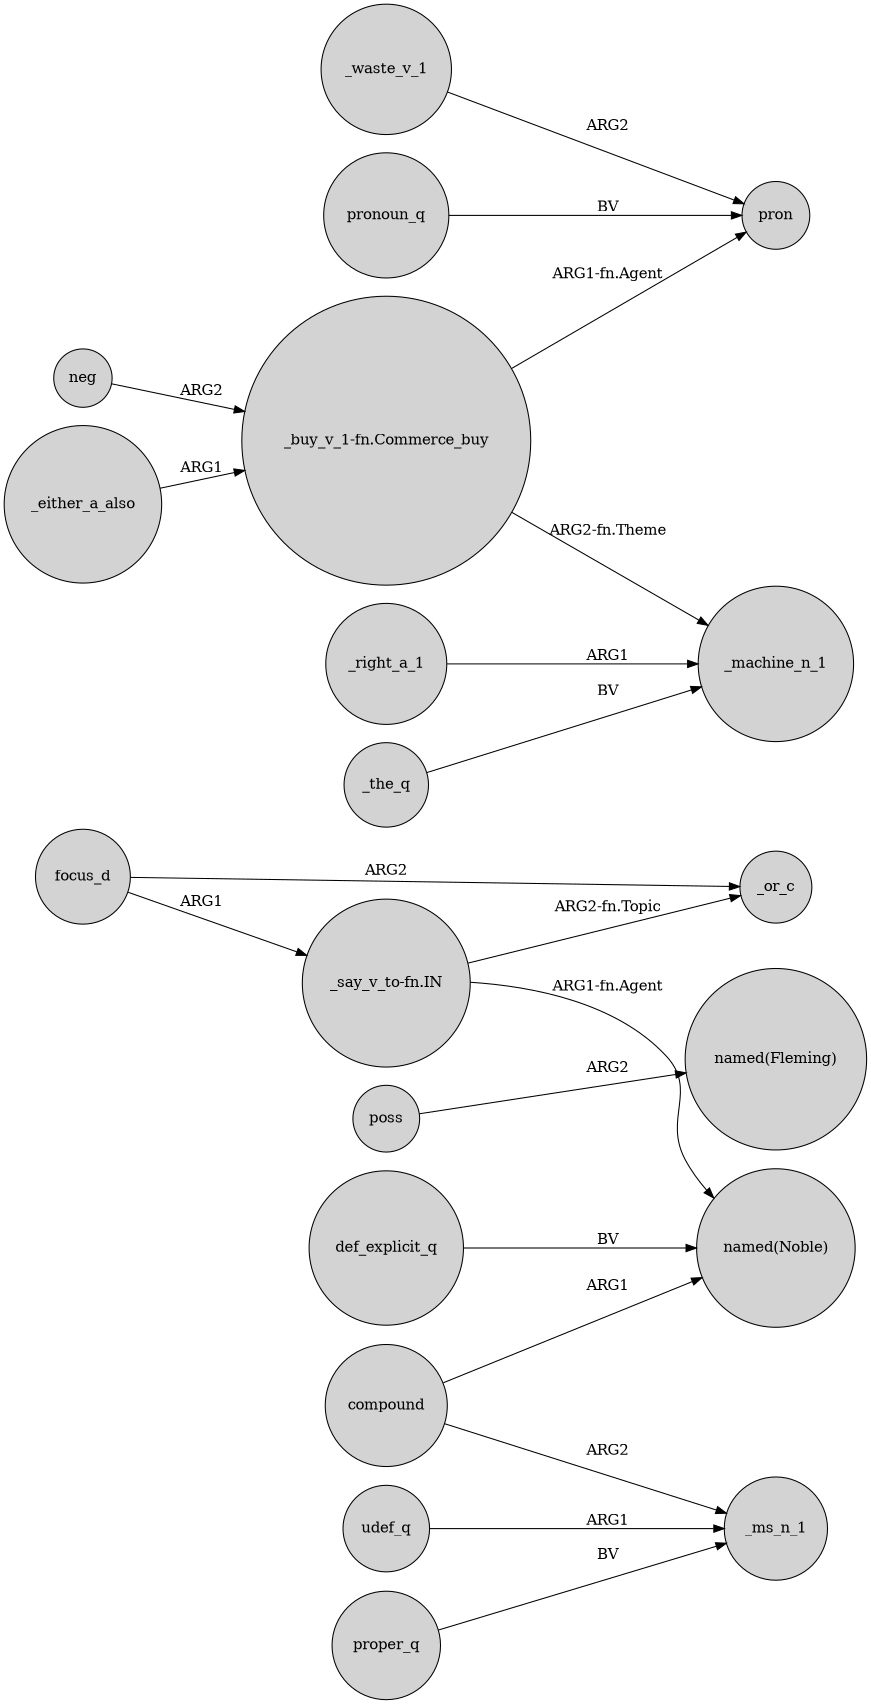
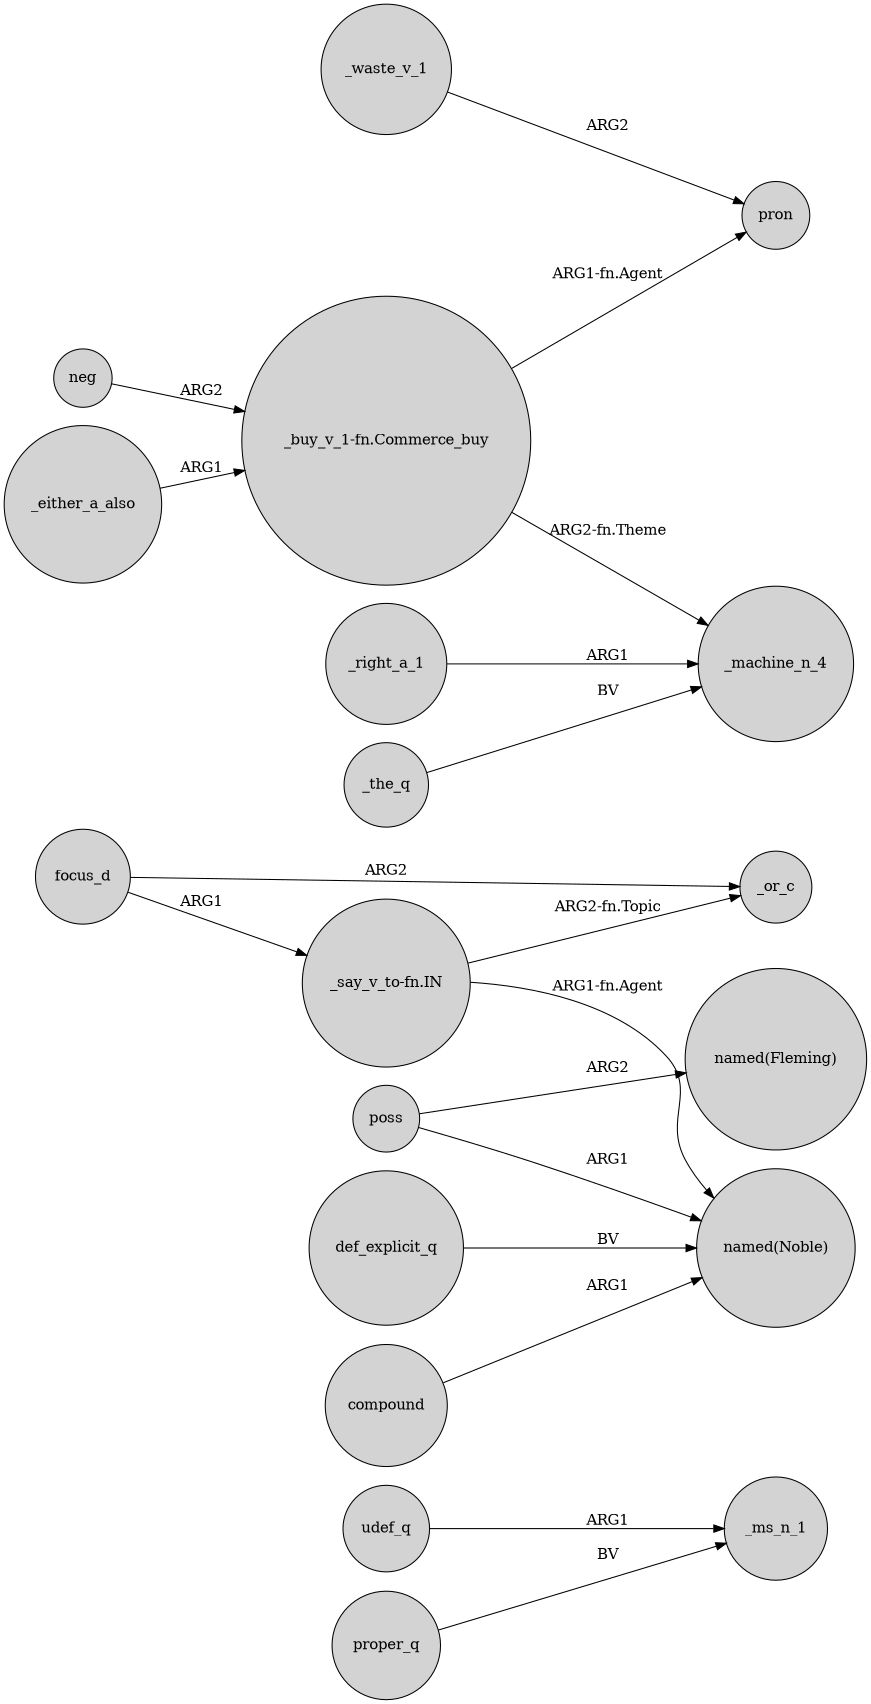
node "pronoun_q": removed
node "_machine_n_1": label "_machine_n_1" -> "_machine_n_4"
edge "poss" -> "named(Noble)": added, label "ARG1"
edge "compound" -> "_ms_n_1": removed, label "ARG2"
